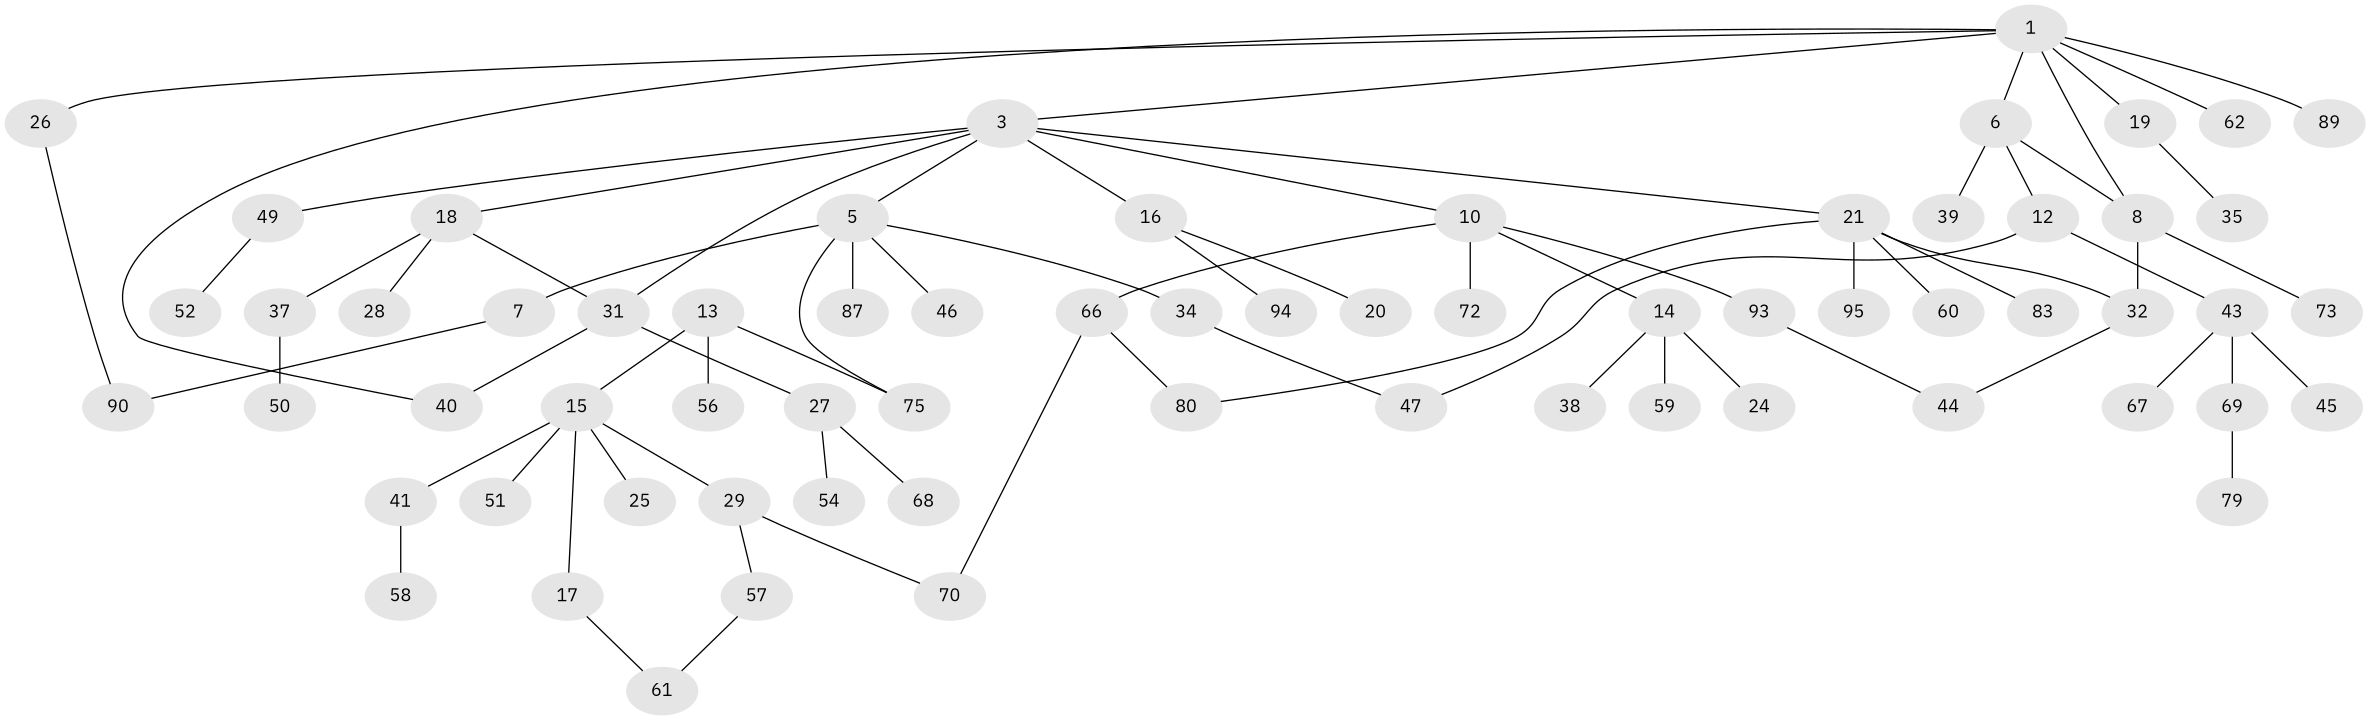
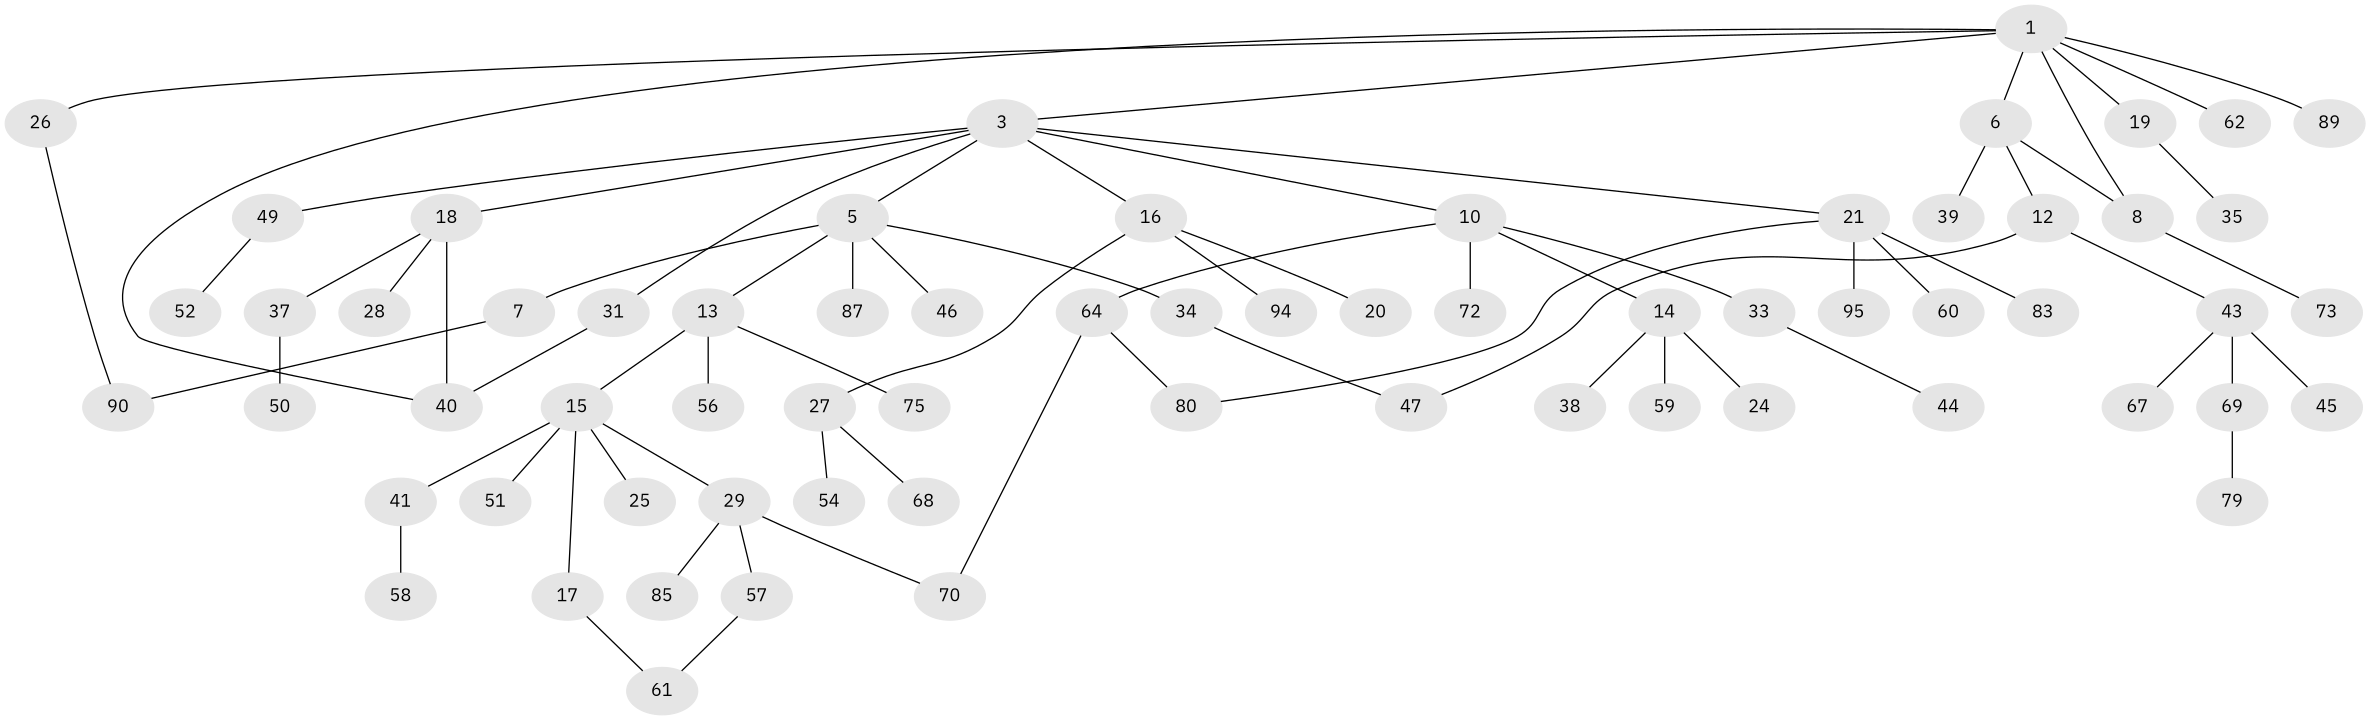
edge "18" -- "31": now "18" -- "40"
node "66": label "66" -> "64"
node "93": label "93" -> "33"
node "32": removed
edge "5" -- "75": now "5" -- "13"
edge "31" -- "27": now "16" -- "27"
node "85": added
